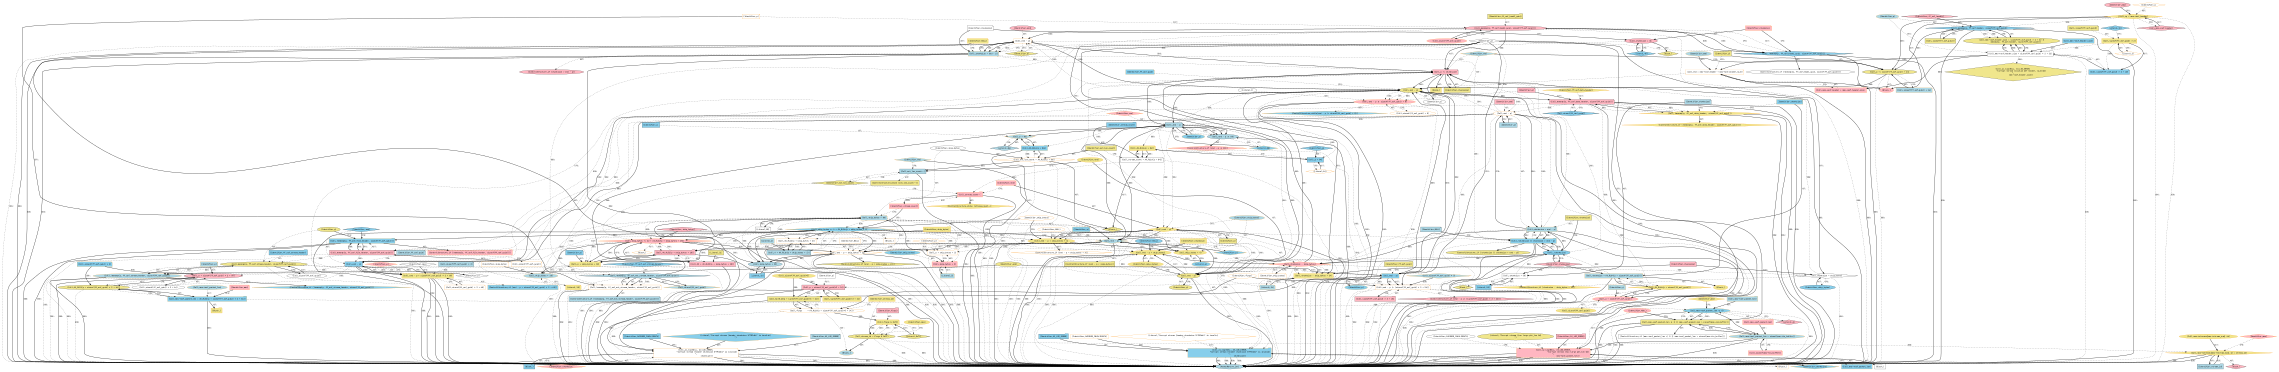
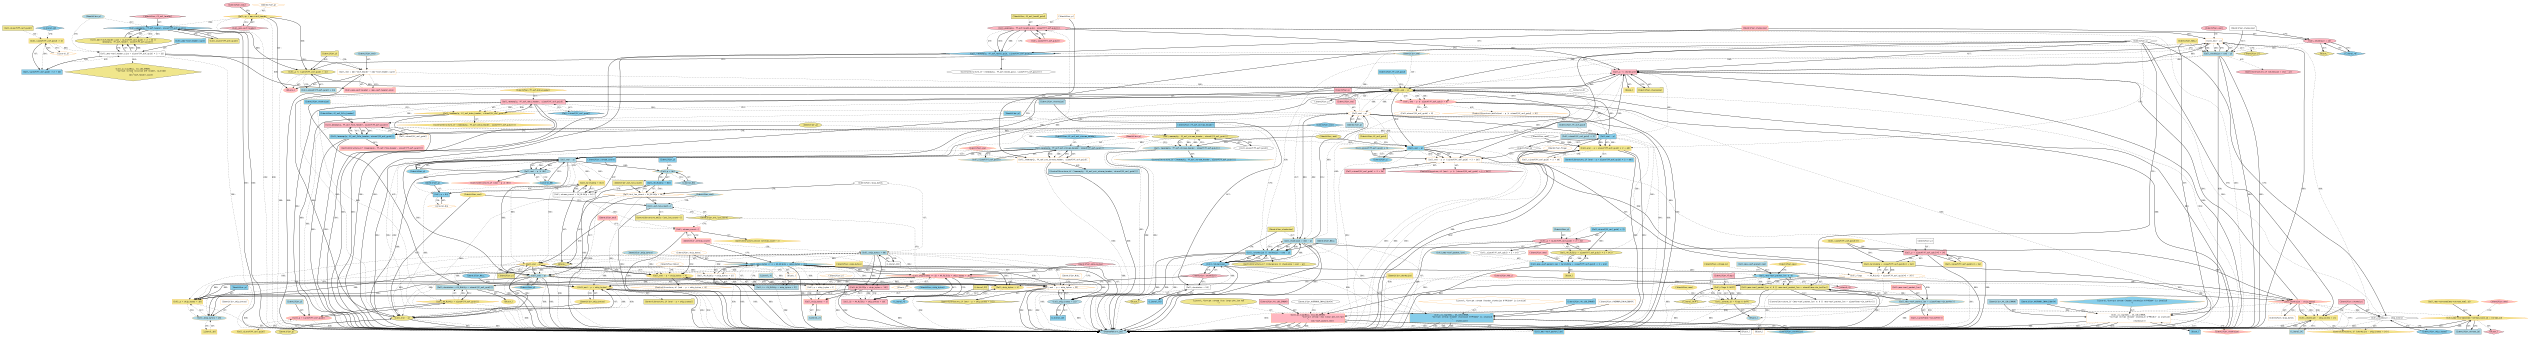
node "(Identifier,ff_asf_file_header)": added
node "(ControlStructure,while(end - p >= sizeof(ff_asf_guid) + 8))": fillcolor skyblue -> white
edge "(Call,skip_bytes += 4 + AV_RL16(p + skip_bytes + 2))" -> "(Call,!memcmp(p, ff_asf_file_header, sizeof(ff_asf_guid)))": now "(Call,skip_bytes += 4 + AV_RL16(p + skip_bytes + 2))" -> "(Call,skip_bytes + 18)"
